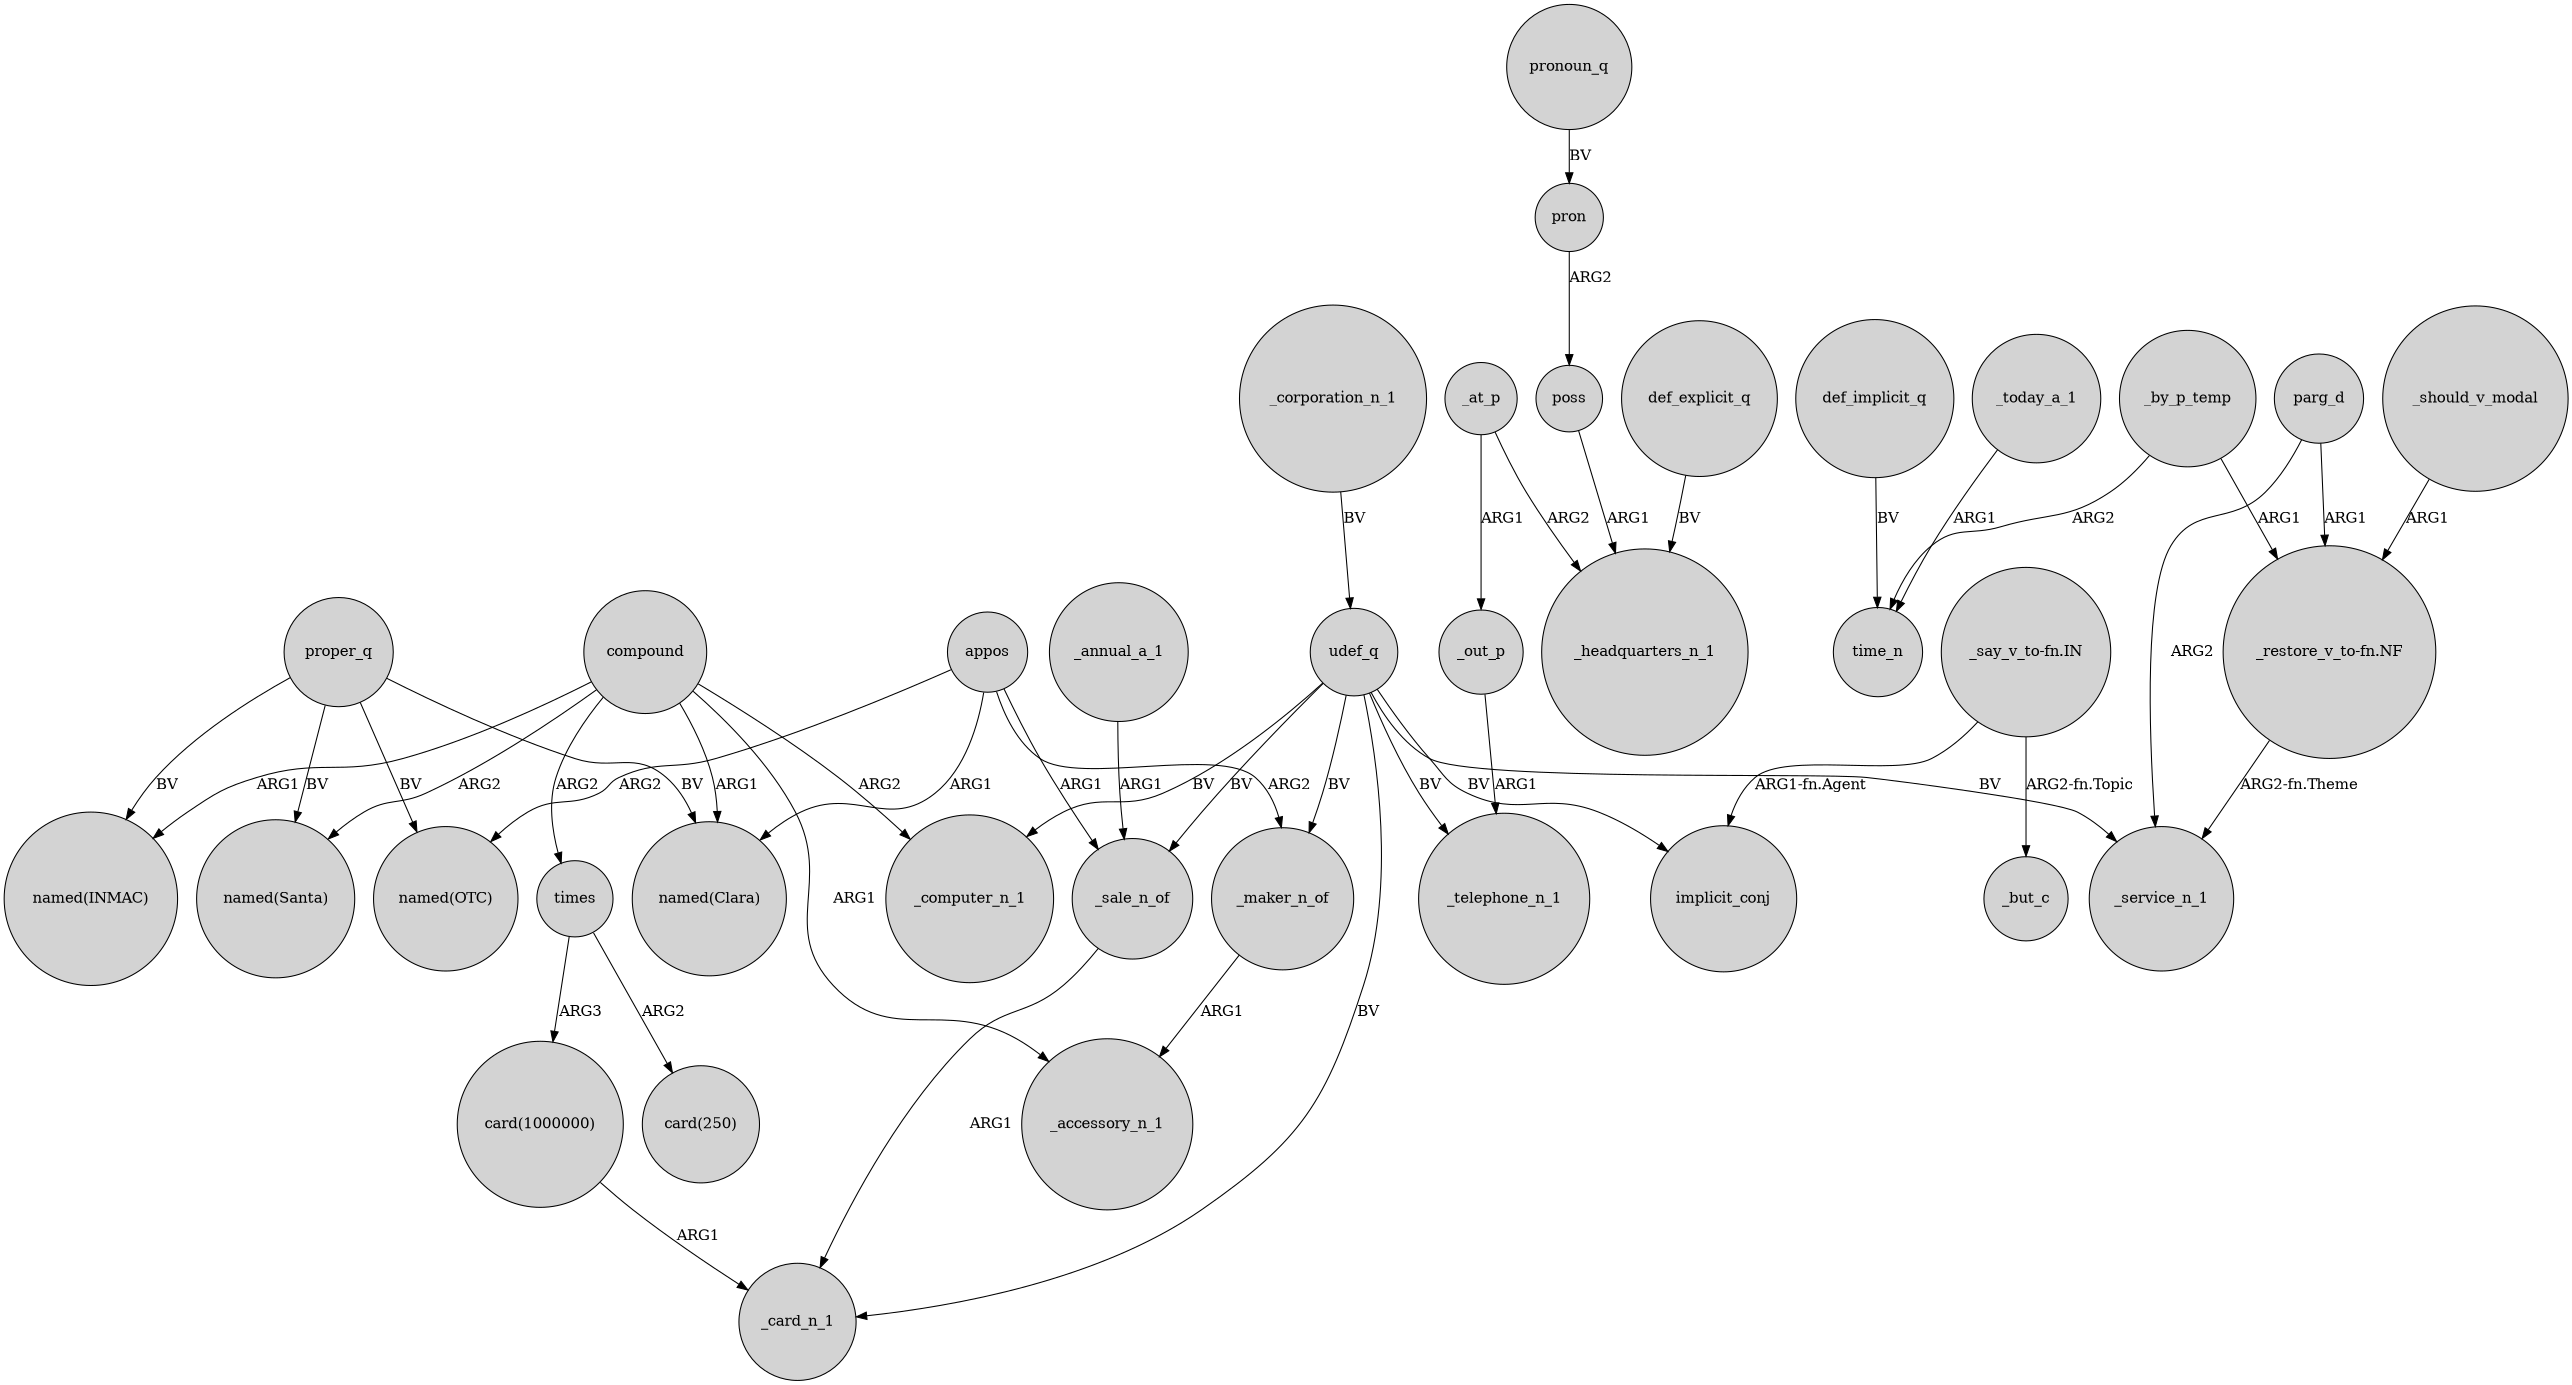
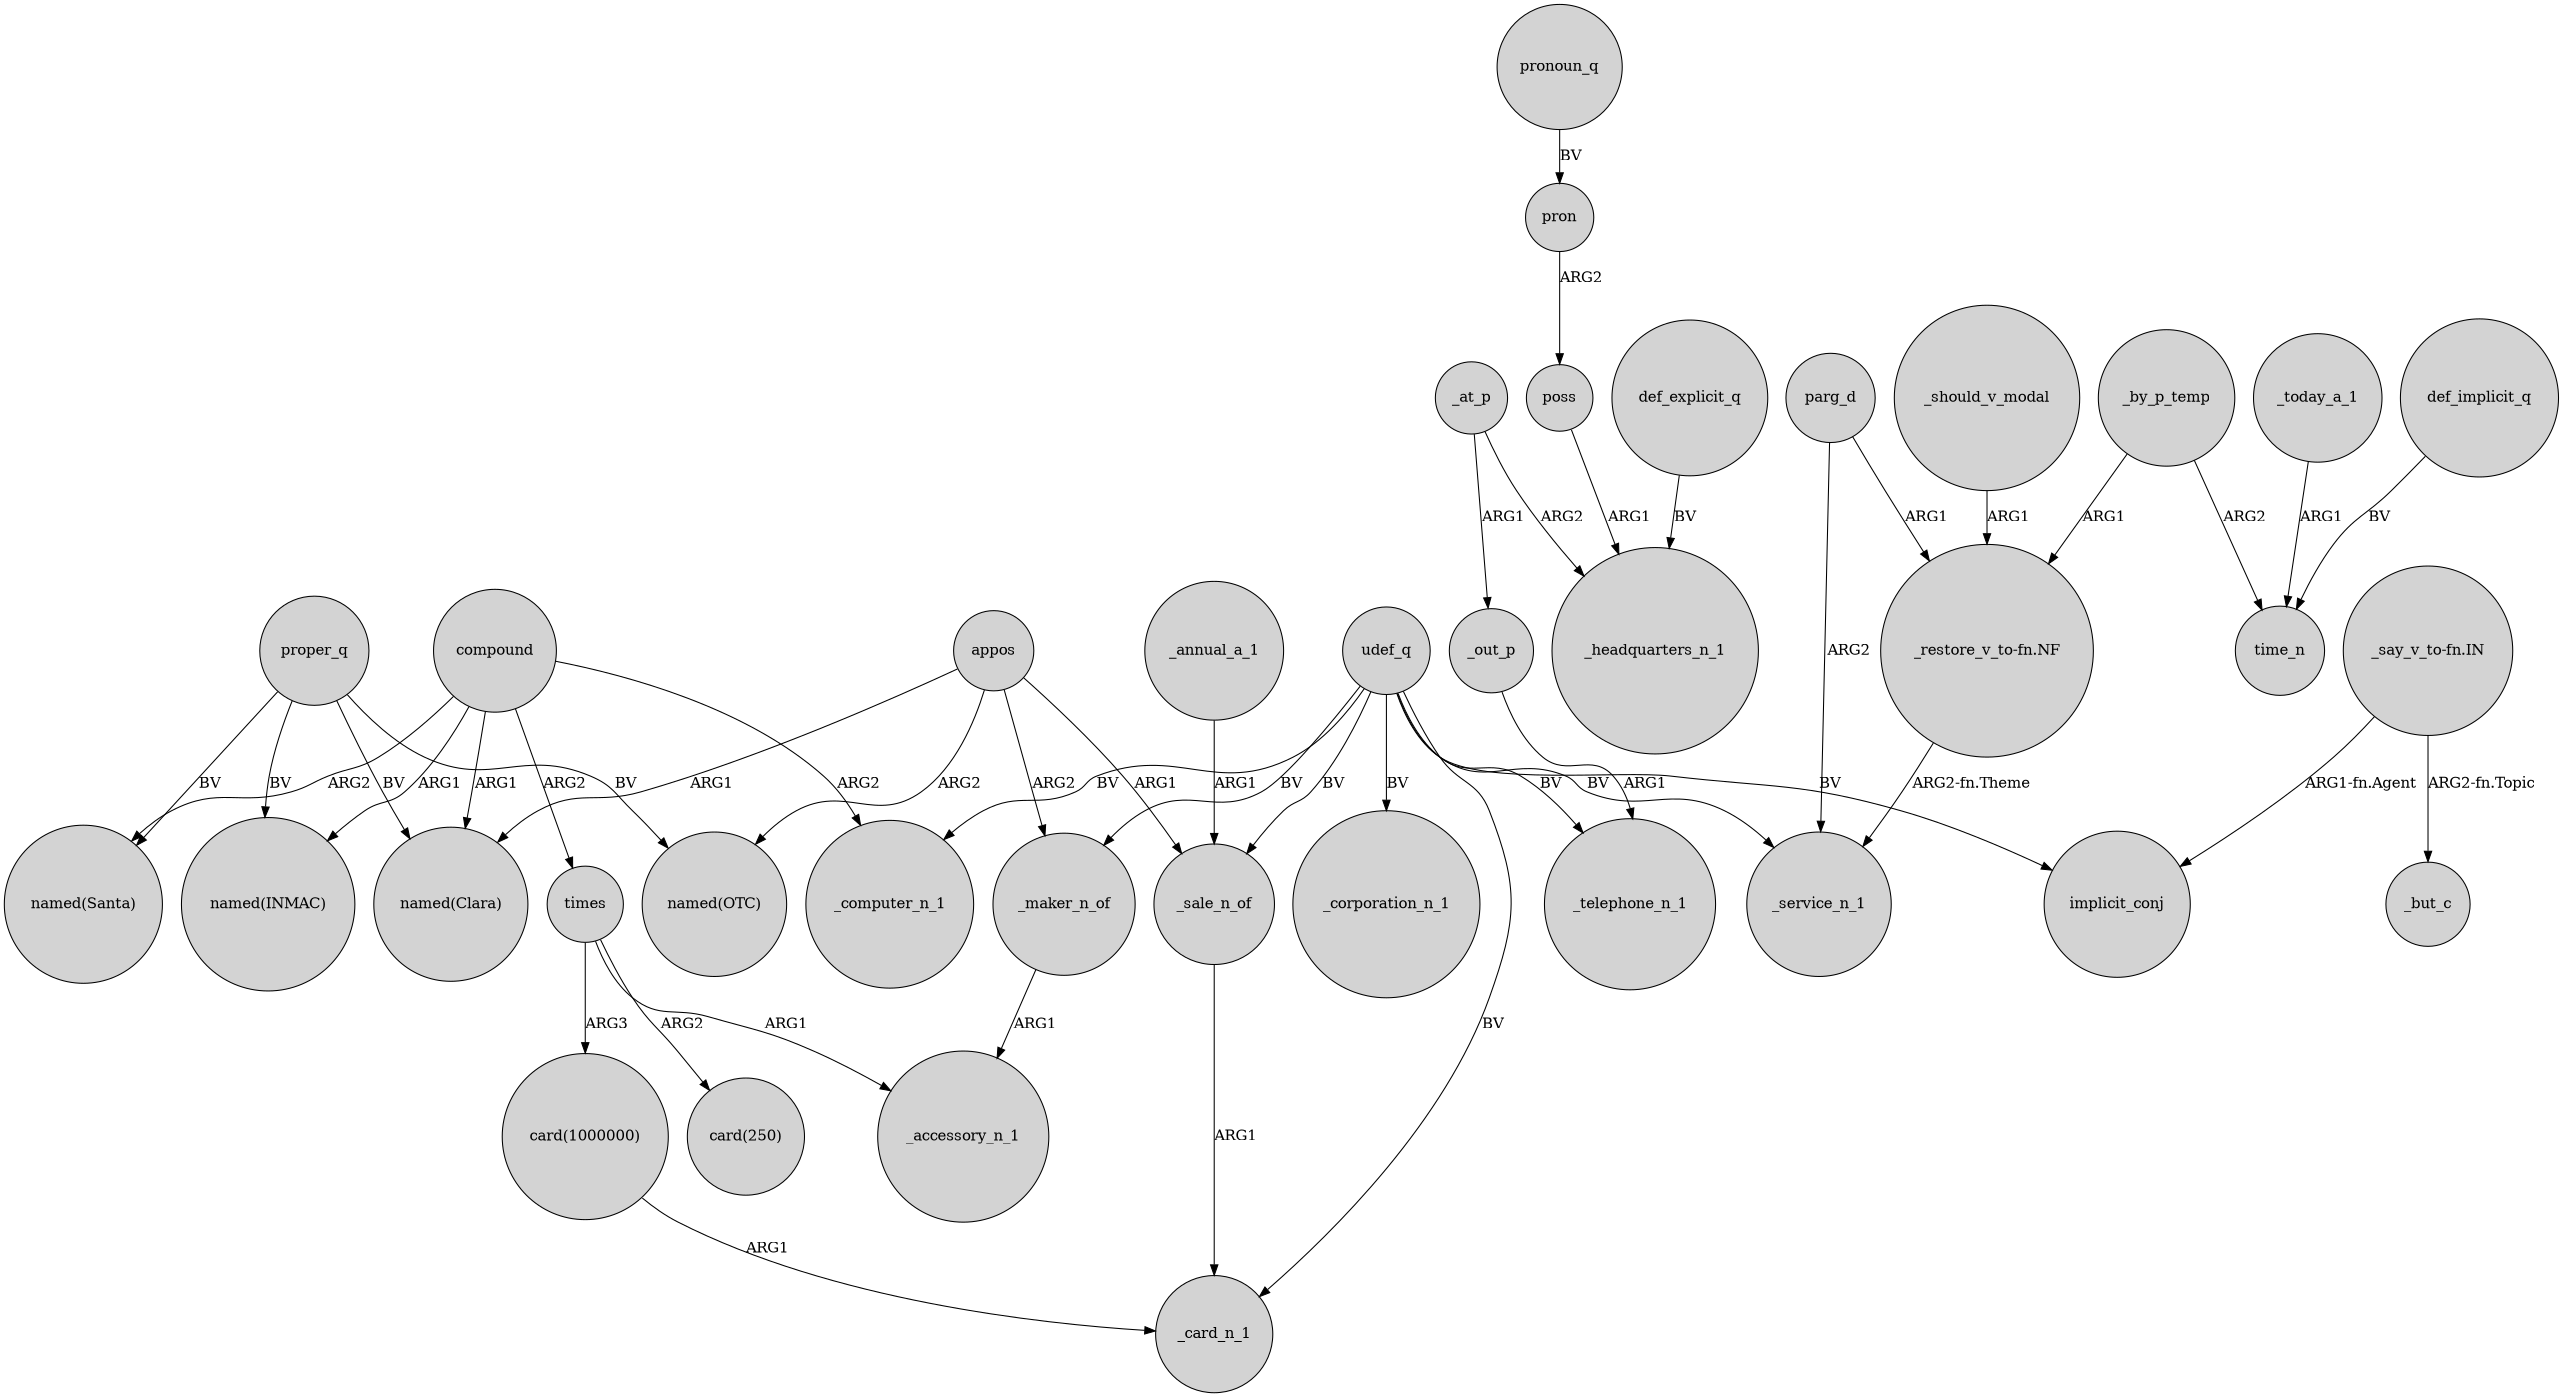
edge "_corporation_n_1" -> "udef_q": reversed
edge "compound" -> "_accessory_n_1": now "times" -> "_accessory_n_1"
